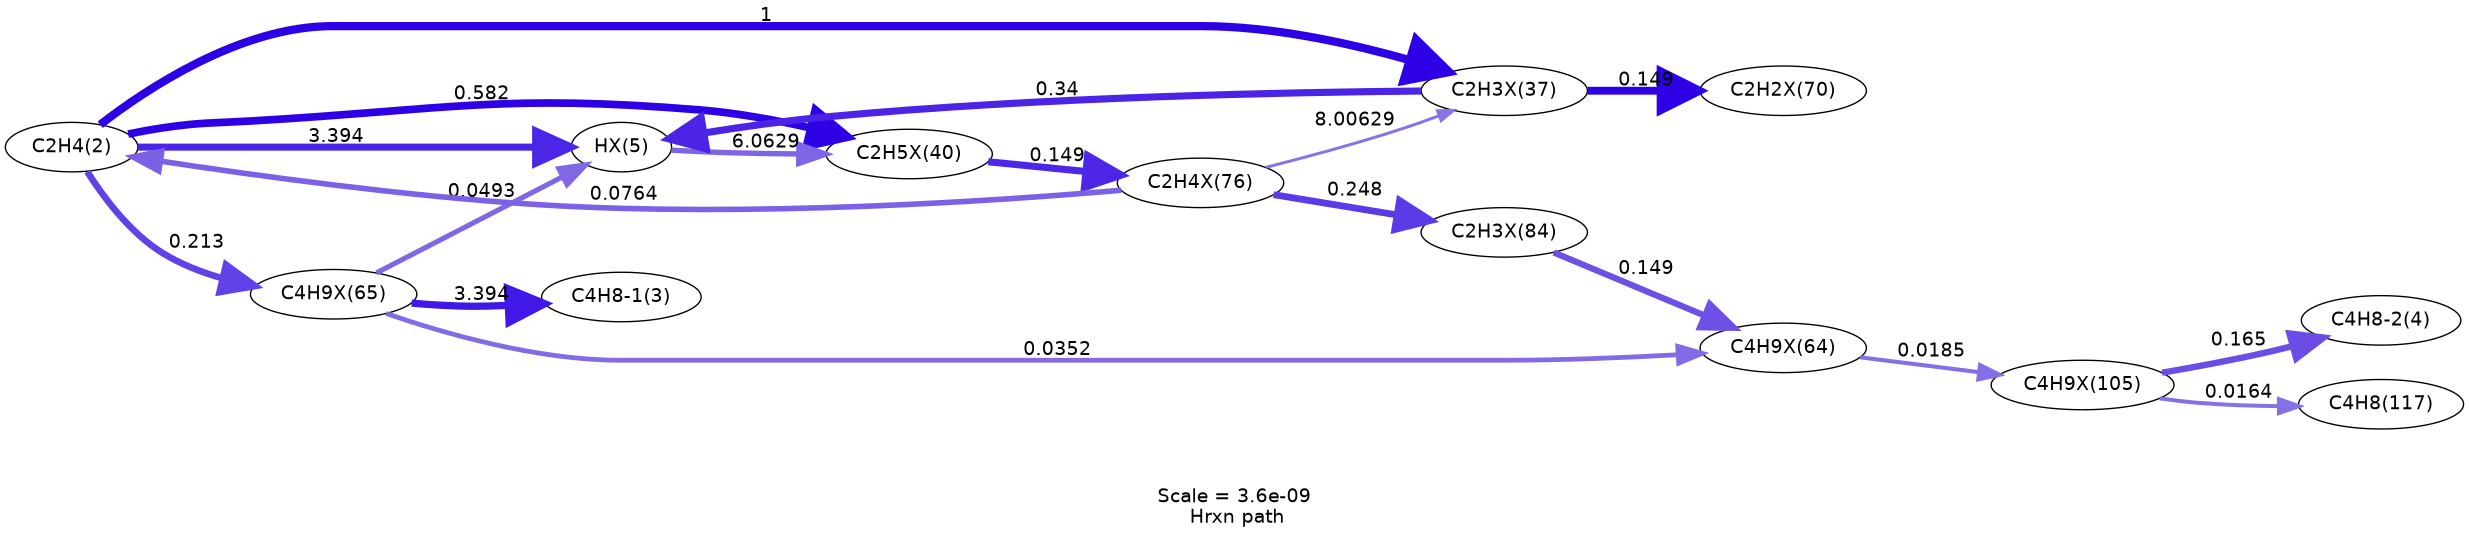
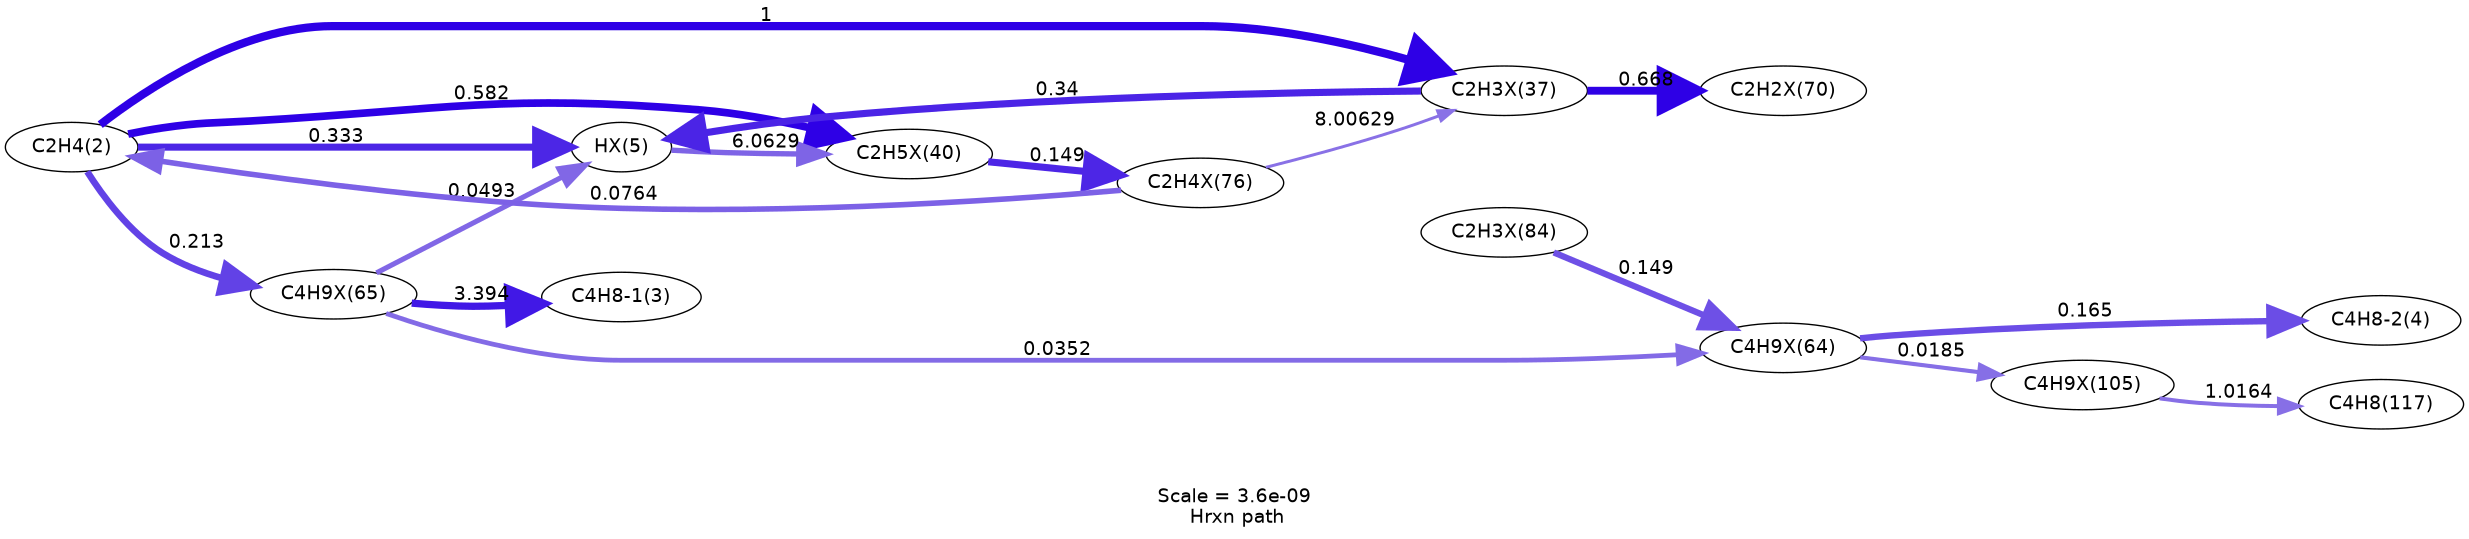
edge "C2H3X(37)" -> "C2H2X(70)": label " 0.149" -> " 0.668"
edge "C2H4(2)" -> "HX(5)": label " 3.394" -> " 0.333"
edge "C2H4X(76)" -> "C2H3X(84)": removed, label "0.248"
edge "C4H9X(105)" -> "C4H8-2(4)": now "C4H9X(64)" -> "C4H8-2(4)"
edge "C4H9X(105)" -> "C4H8(117)": label " 0.0164" -> " 1.0164"
